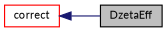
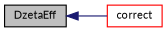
edge "DzetaEff" -> "correct": reversed
